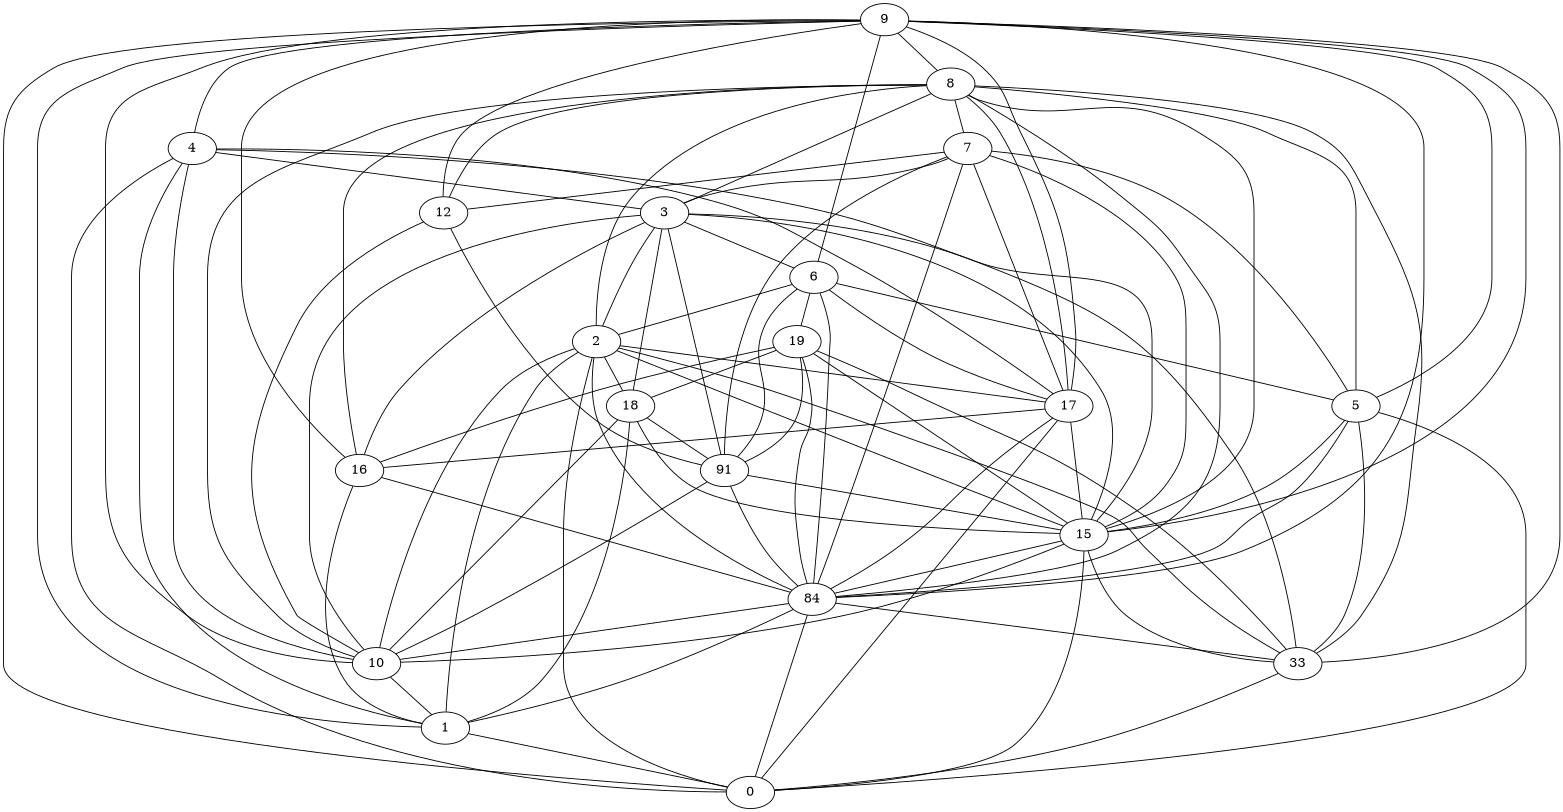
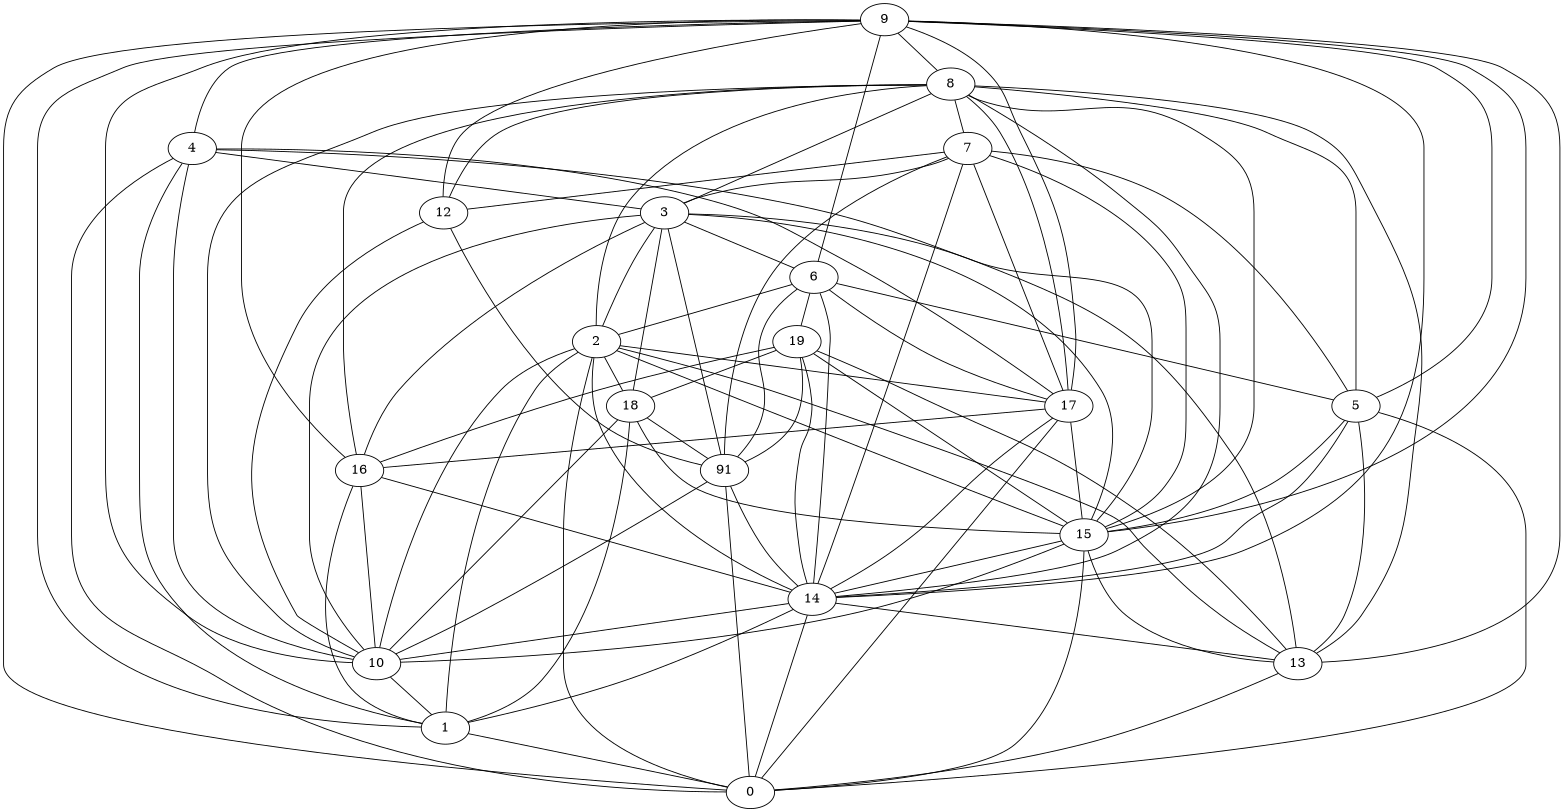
edge "91" -- "15": now "91" -- "0"
edge "16" -- "10": added
node "84": label "84" -> "14"
node "33": label "33" -> "13"
